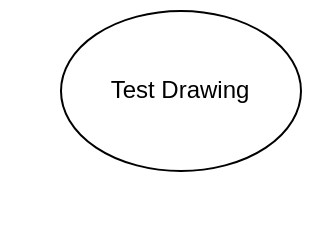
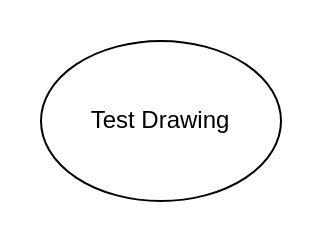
node "Test Drawing": moved (181, 91) -> (161, 121)
